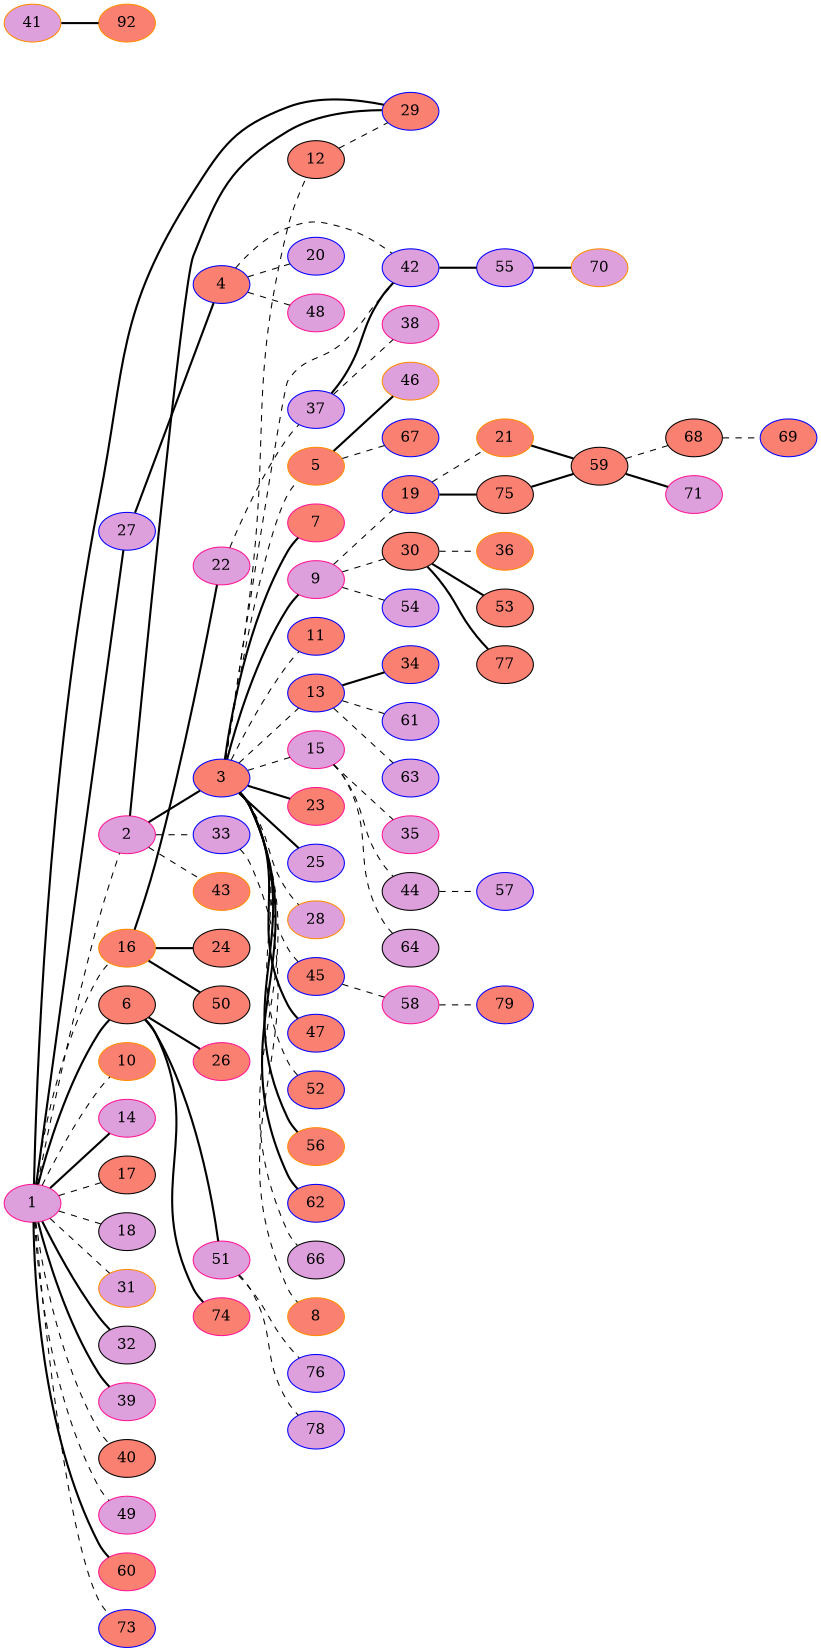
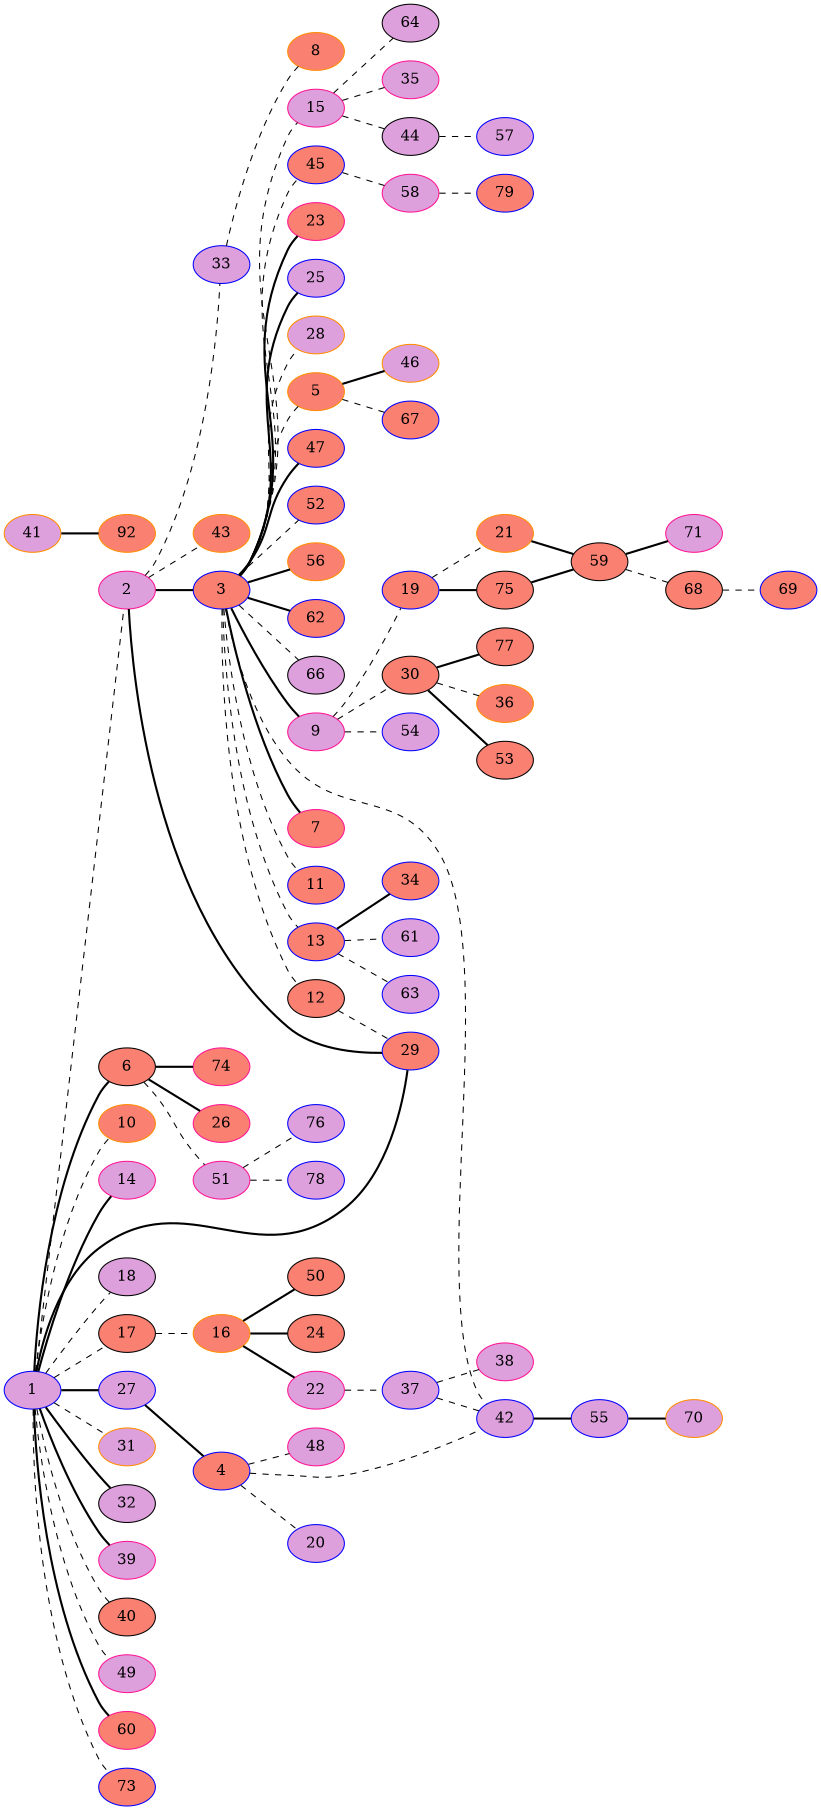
edge "42" -- "37": style bold -> dashed
edge "16" -- "1": now "16" -- "17"
edge "6" -- "51": style bold -> dashed
node "1": color deeppink -> blue
